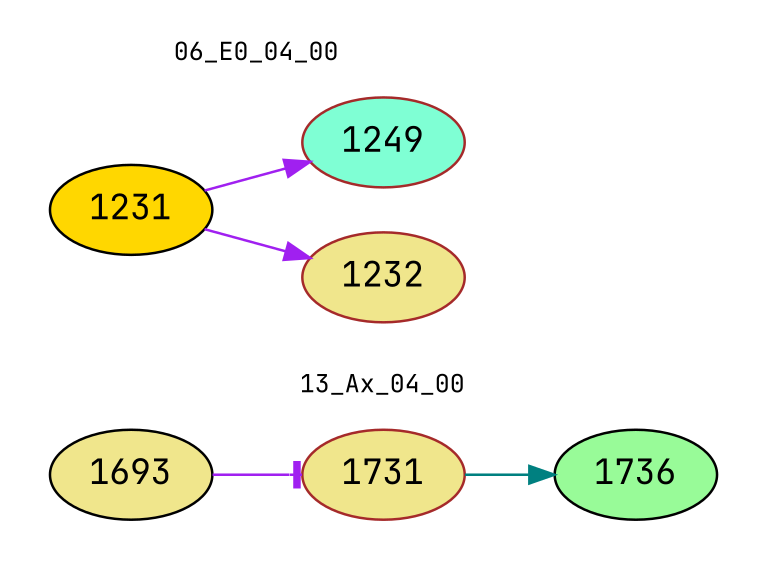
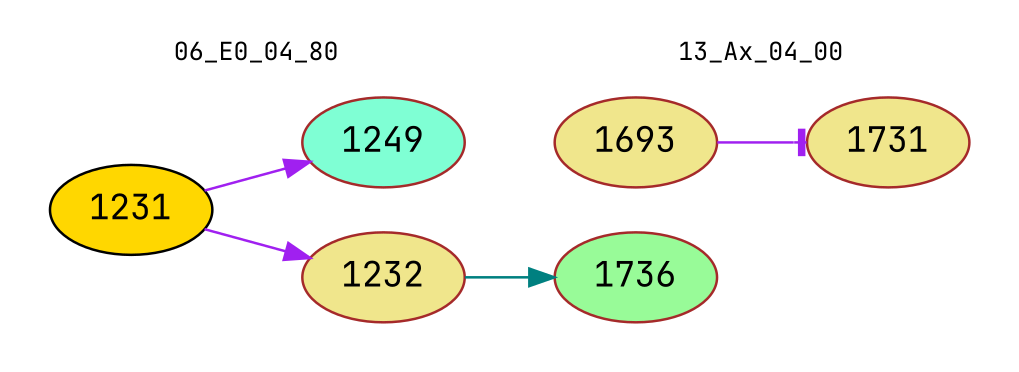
cluster "06_E0_04_00": label "06_E0_04_00" -> "06_E0_04_80"
node "1693": color black -> brown
edge "1731" -> "1736": now "1232" -> "1736"
node "1736": color black -> brown
